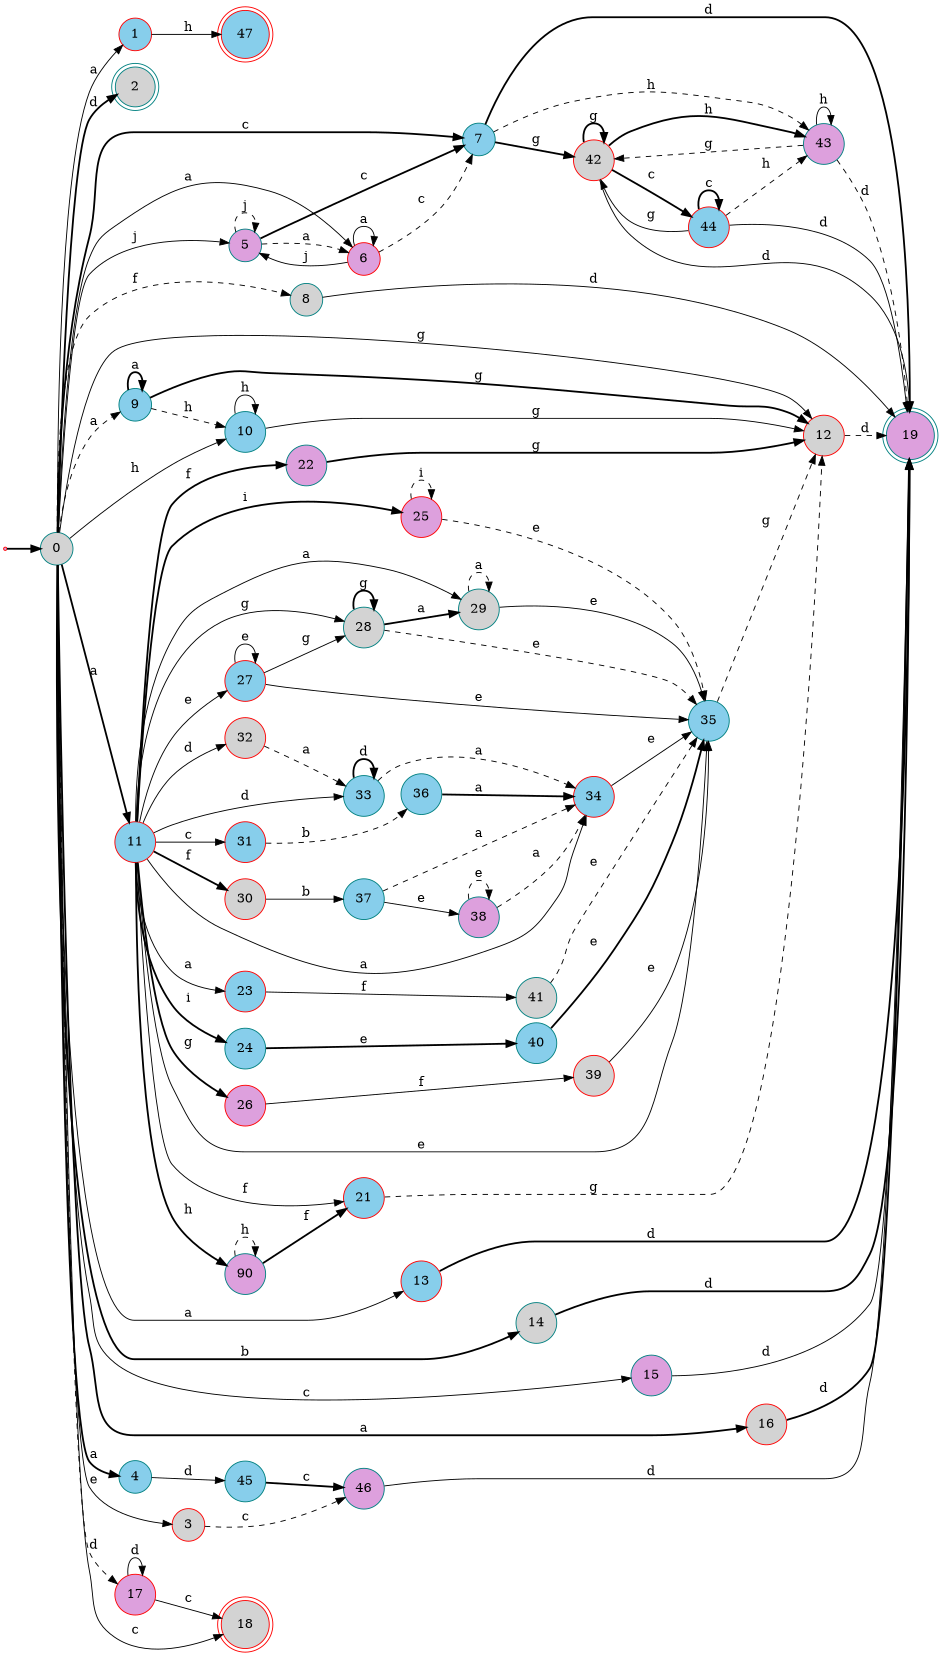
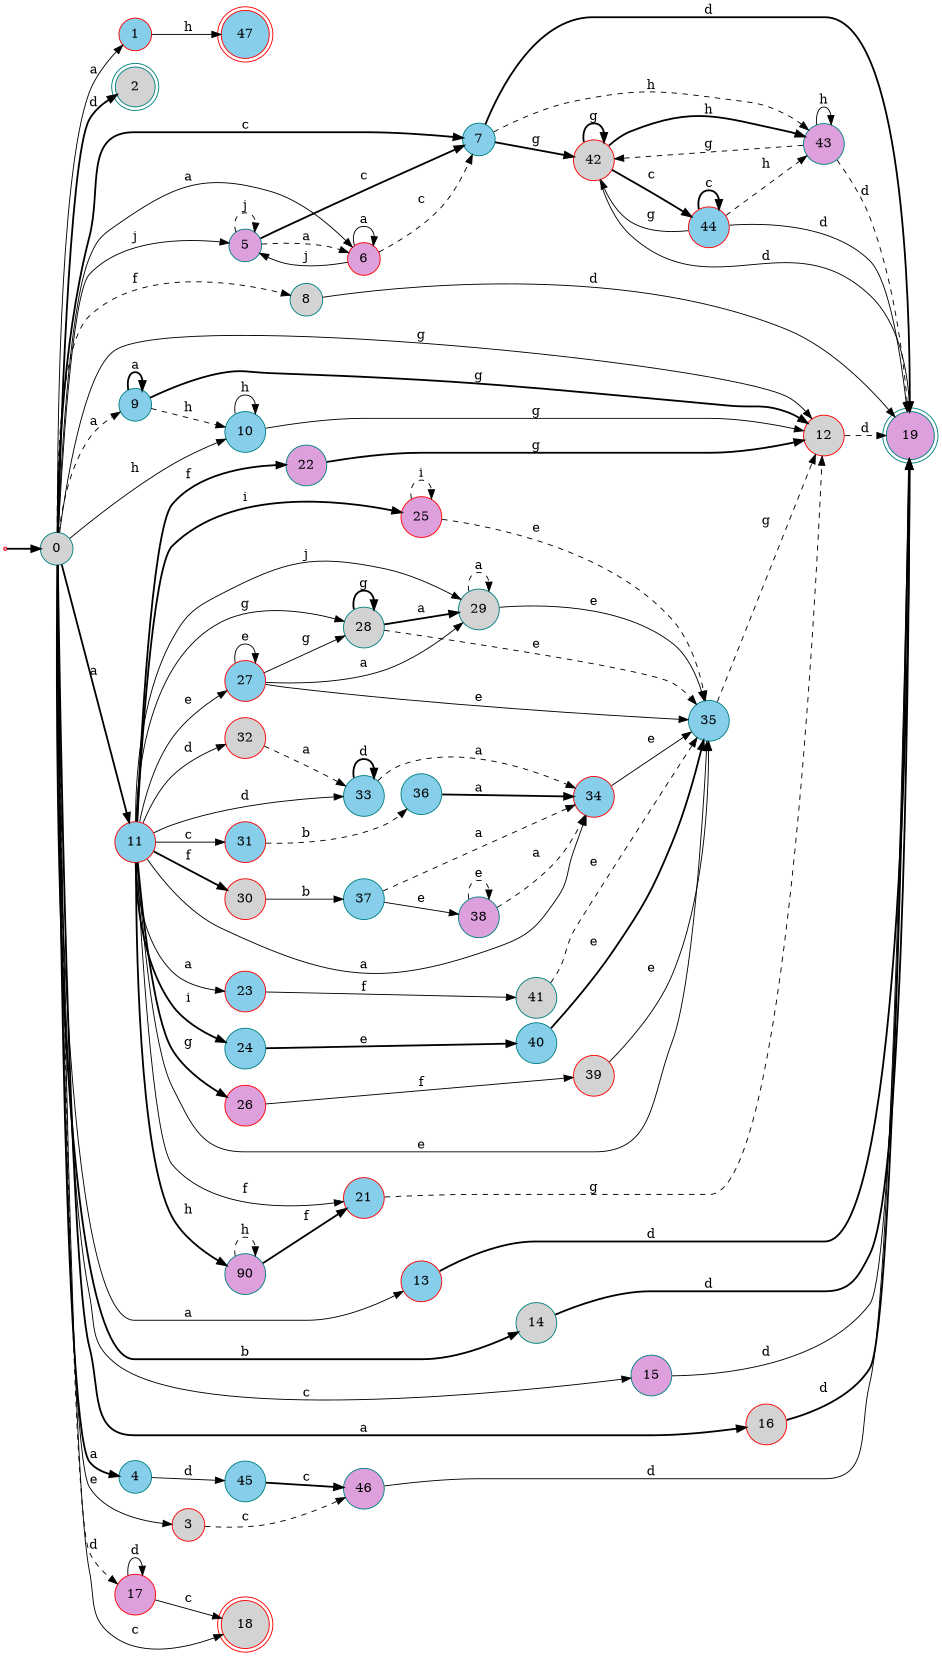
edge "11" -> "29": label "a" -> "j"
edge "27" -> "29": added, label "a"
